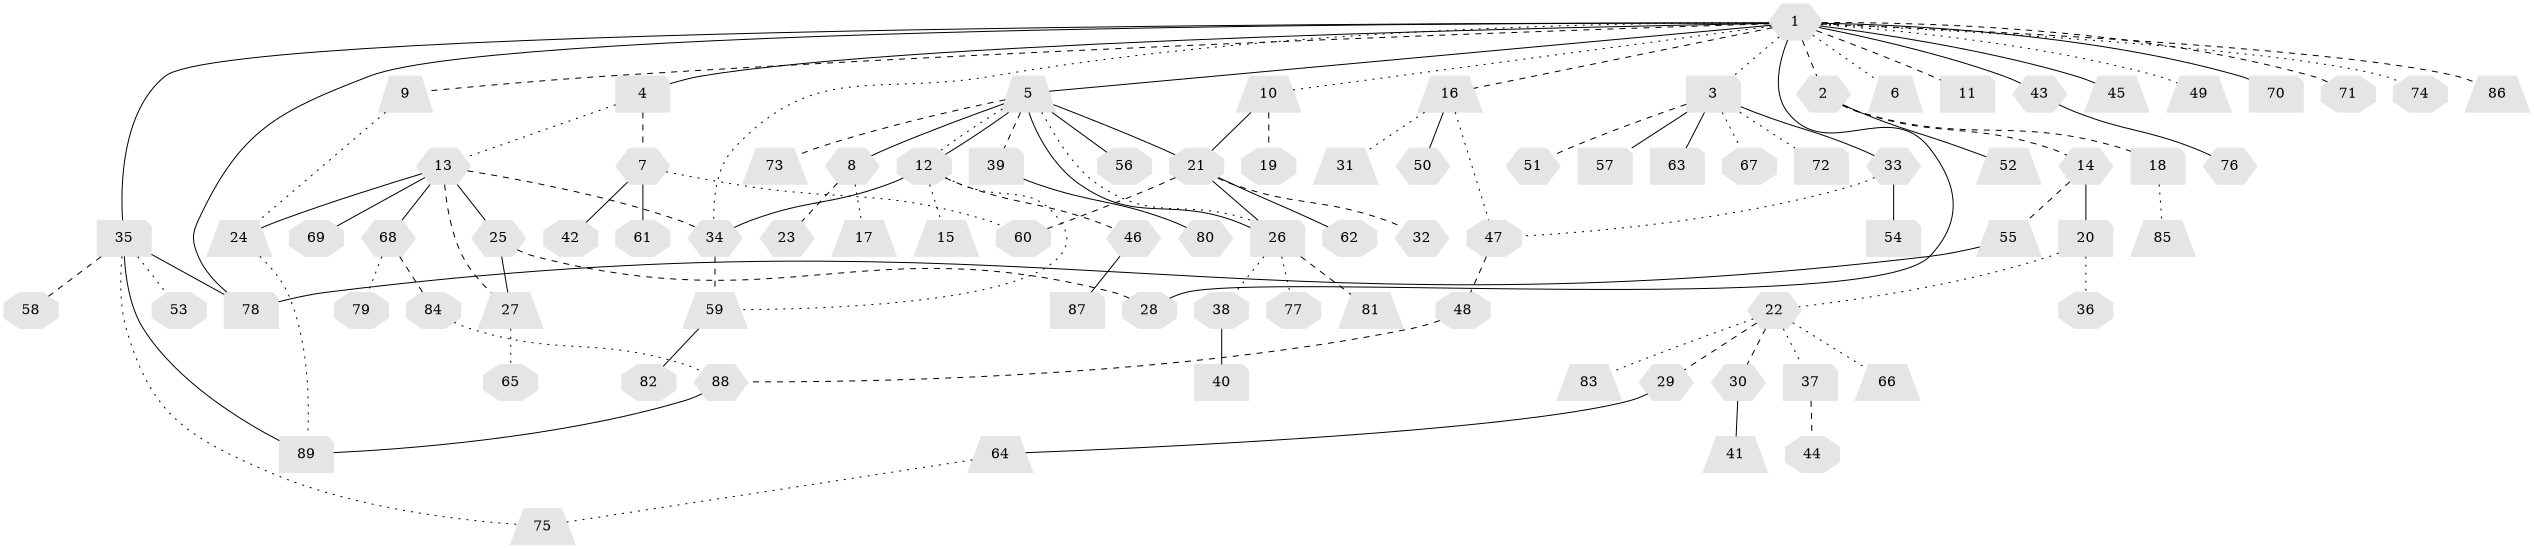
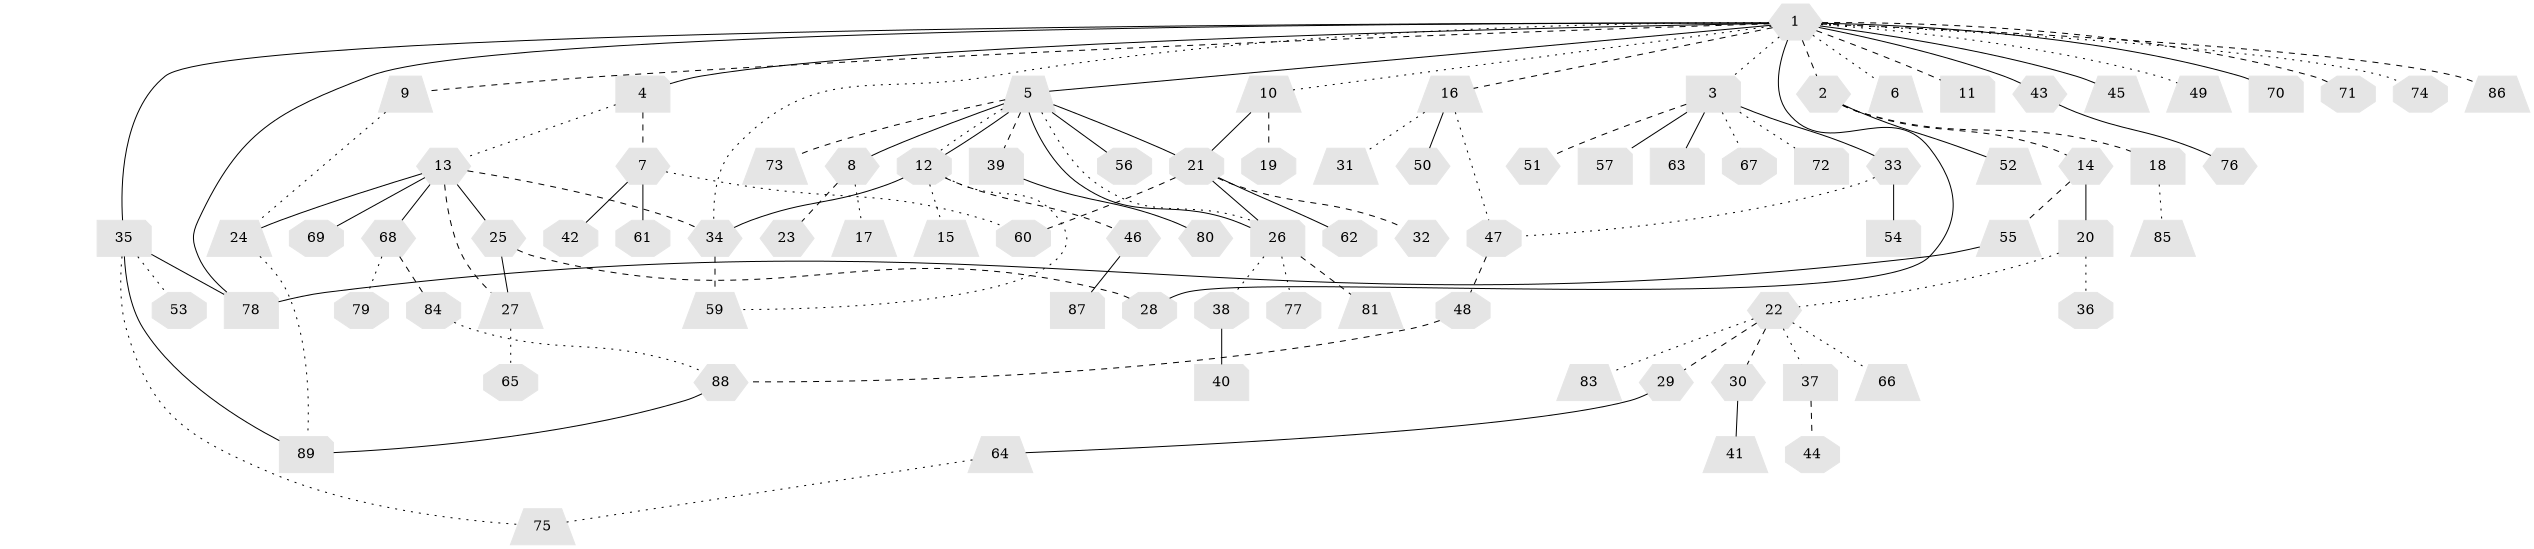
node "58": removed
node "82": removed
